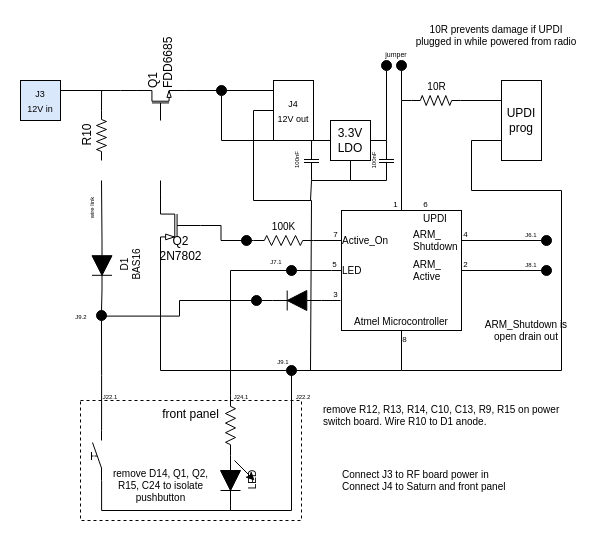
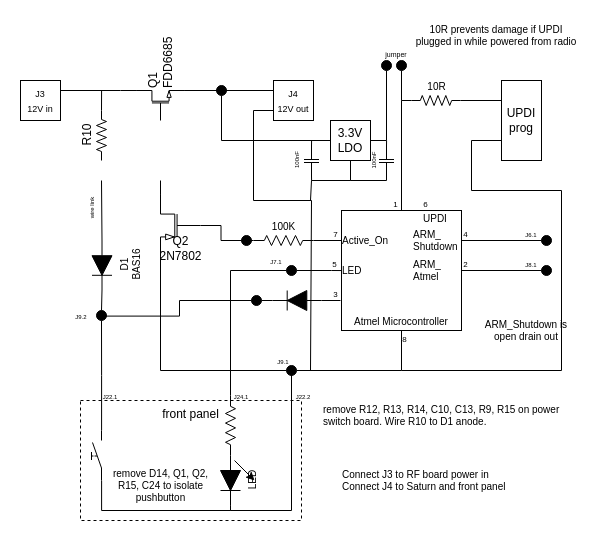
node "J3 12V in": fillcolor #dae8fc -> #ffffff
node "J4 12V out": size 40x60 -> 40x40
node "ARM_ Active": label "ARM_ Active" -> "ARM_ Atmel"
